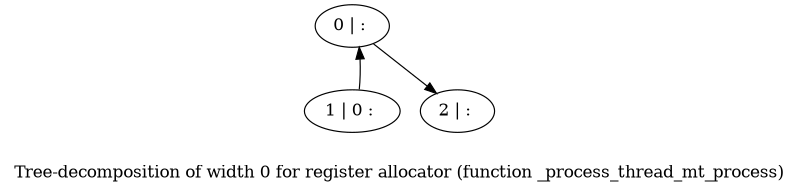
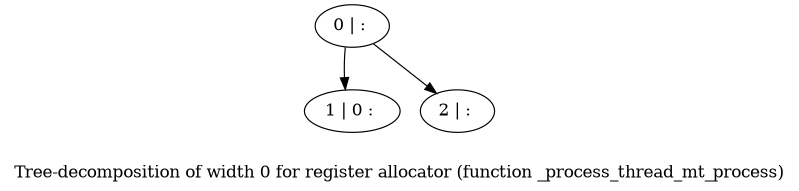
edge "1 | 0 :" -> "0 | :": reversed
